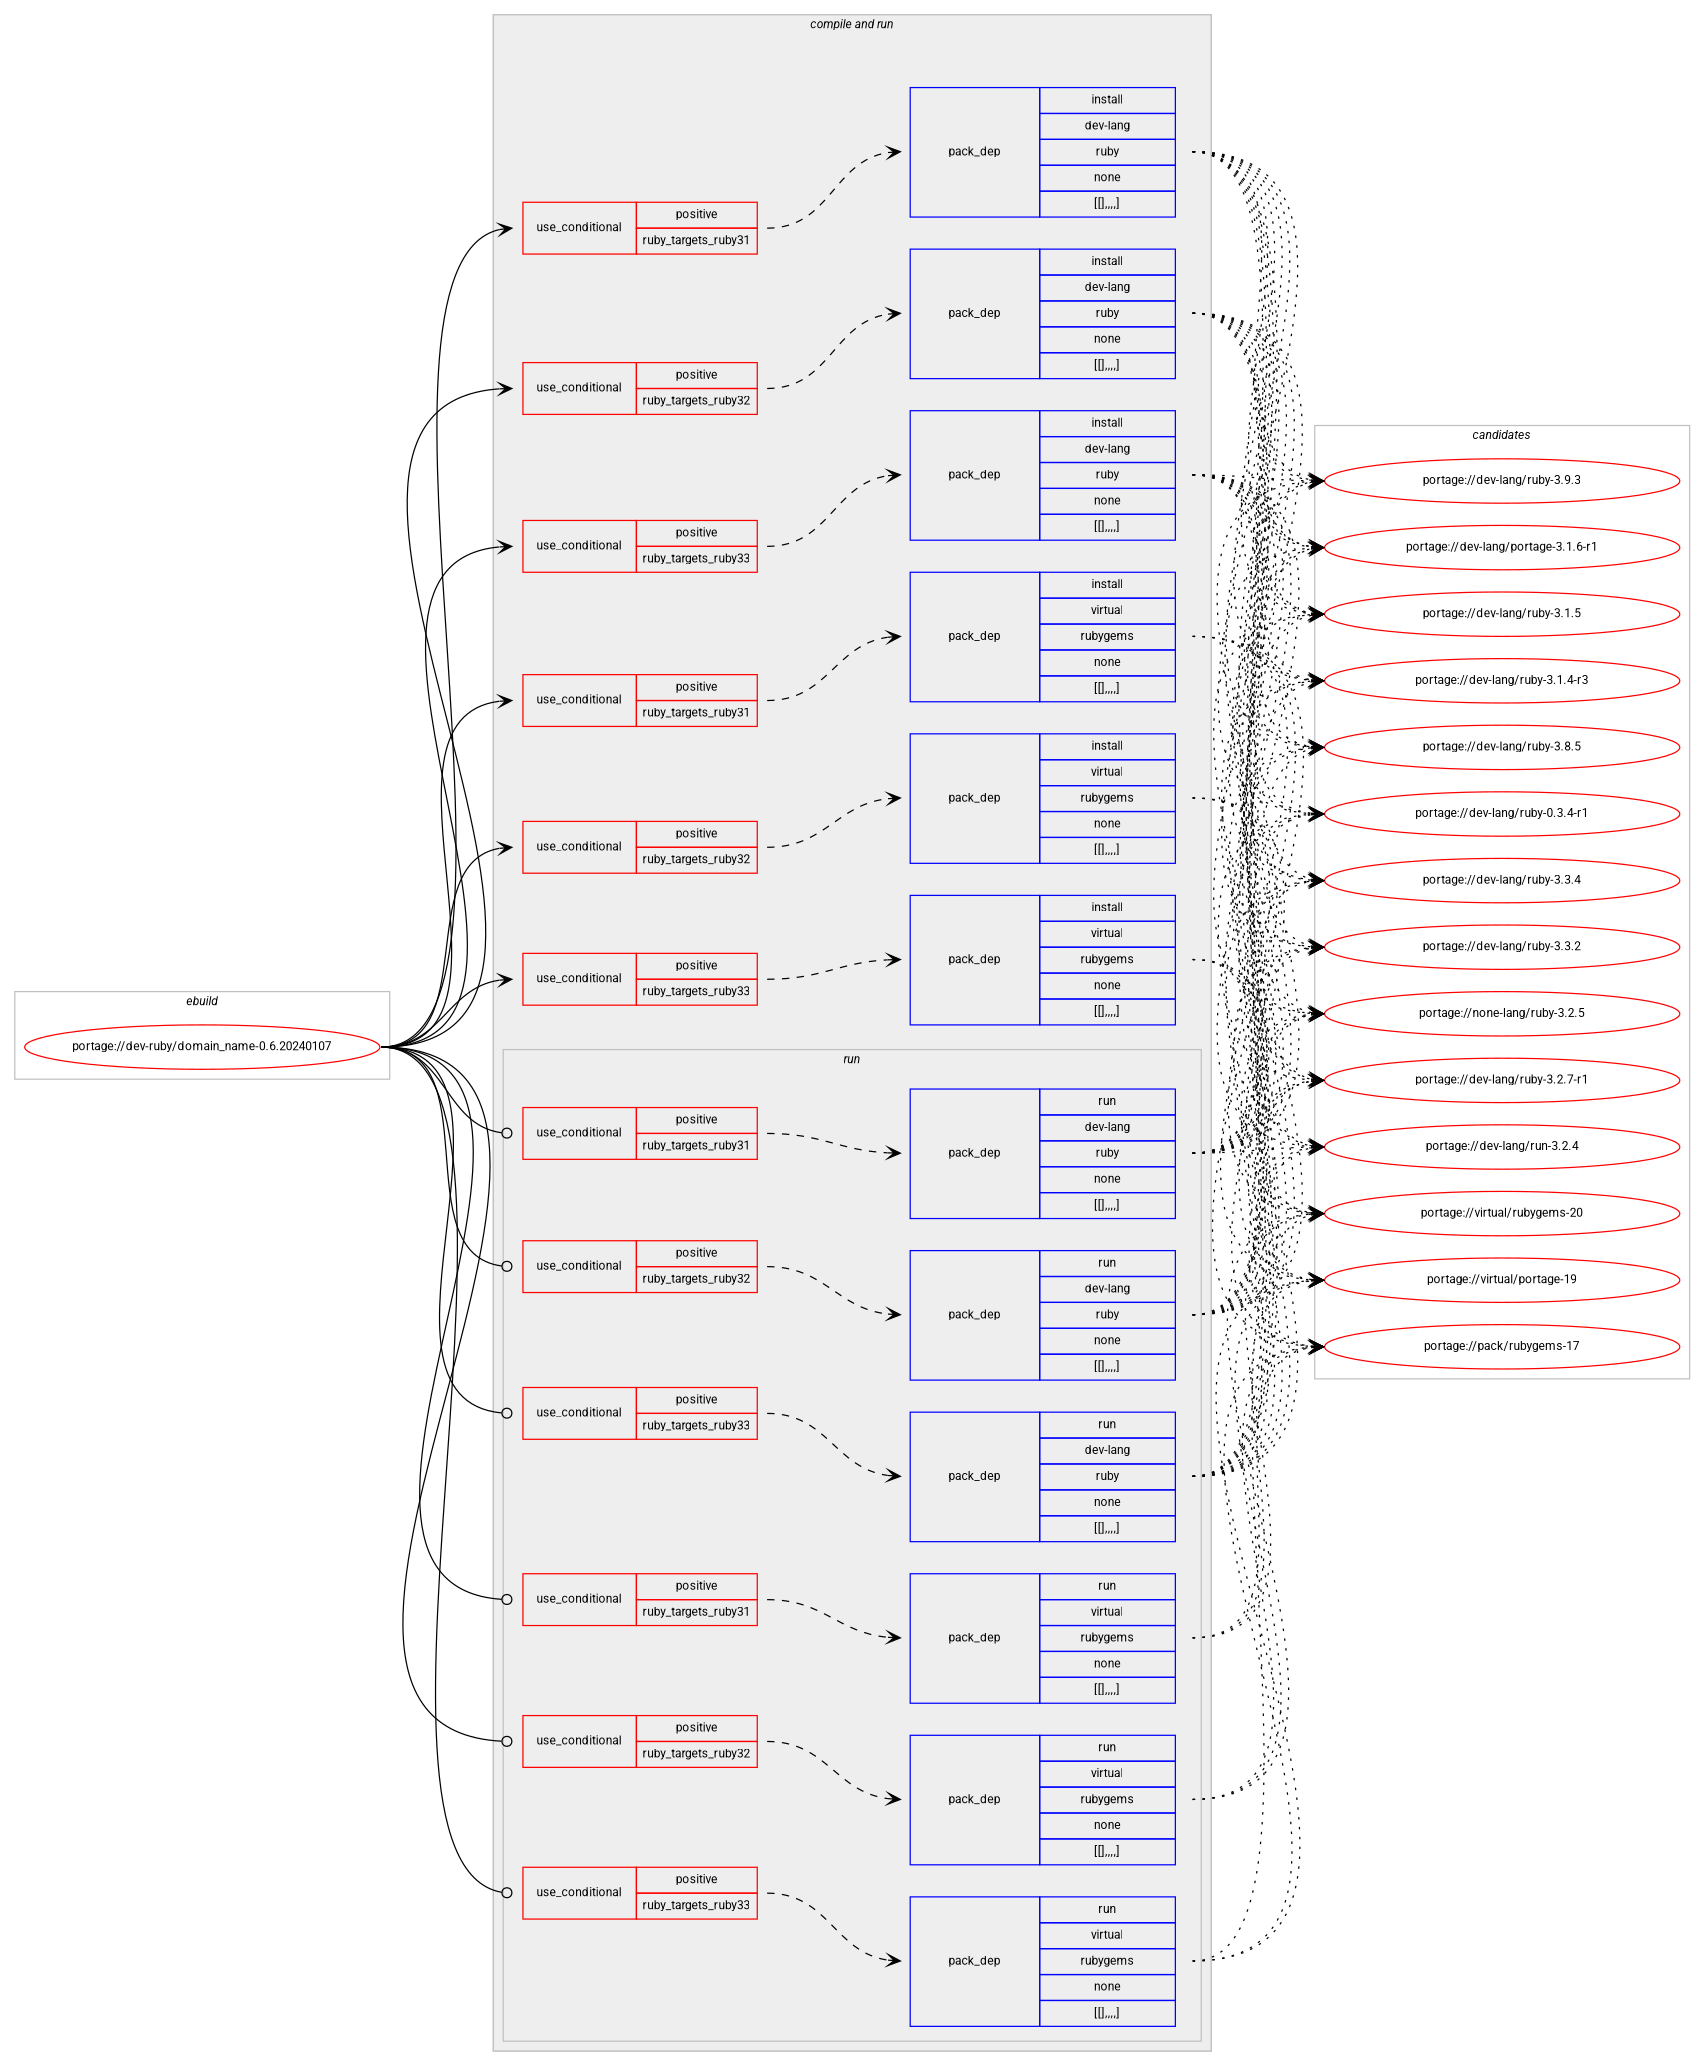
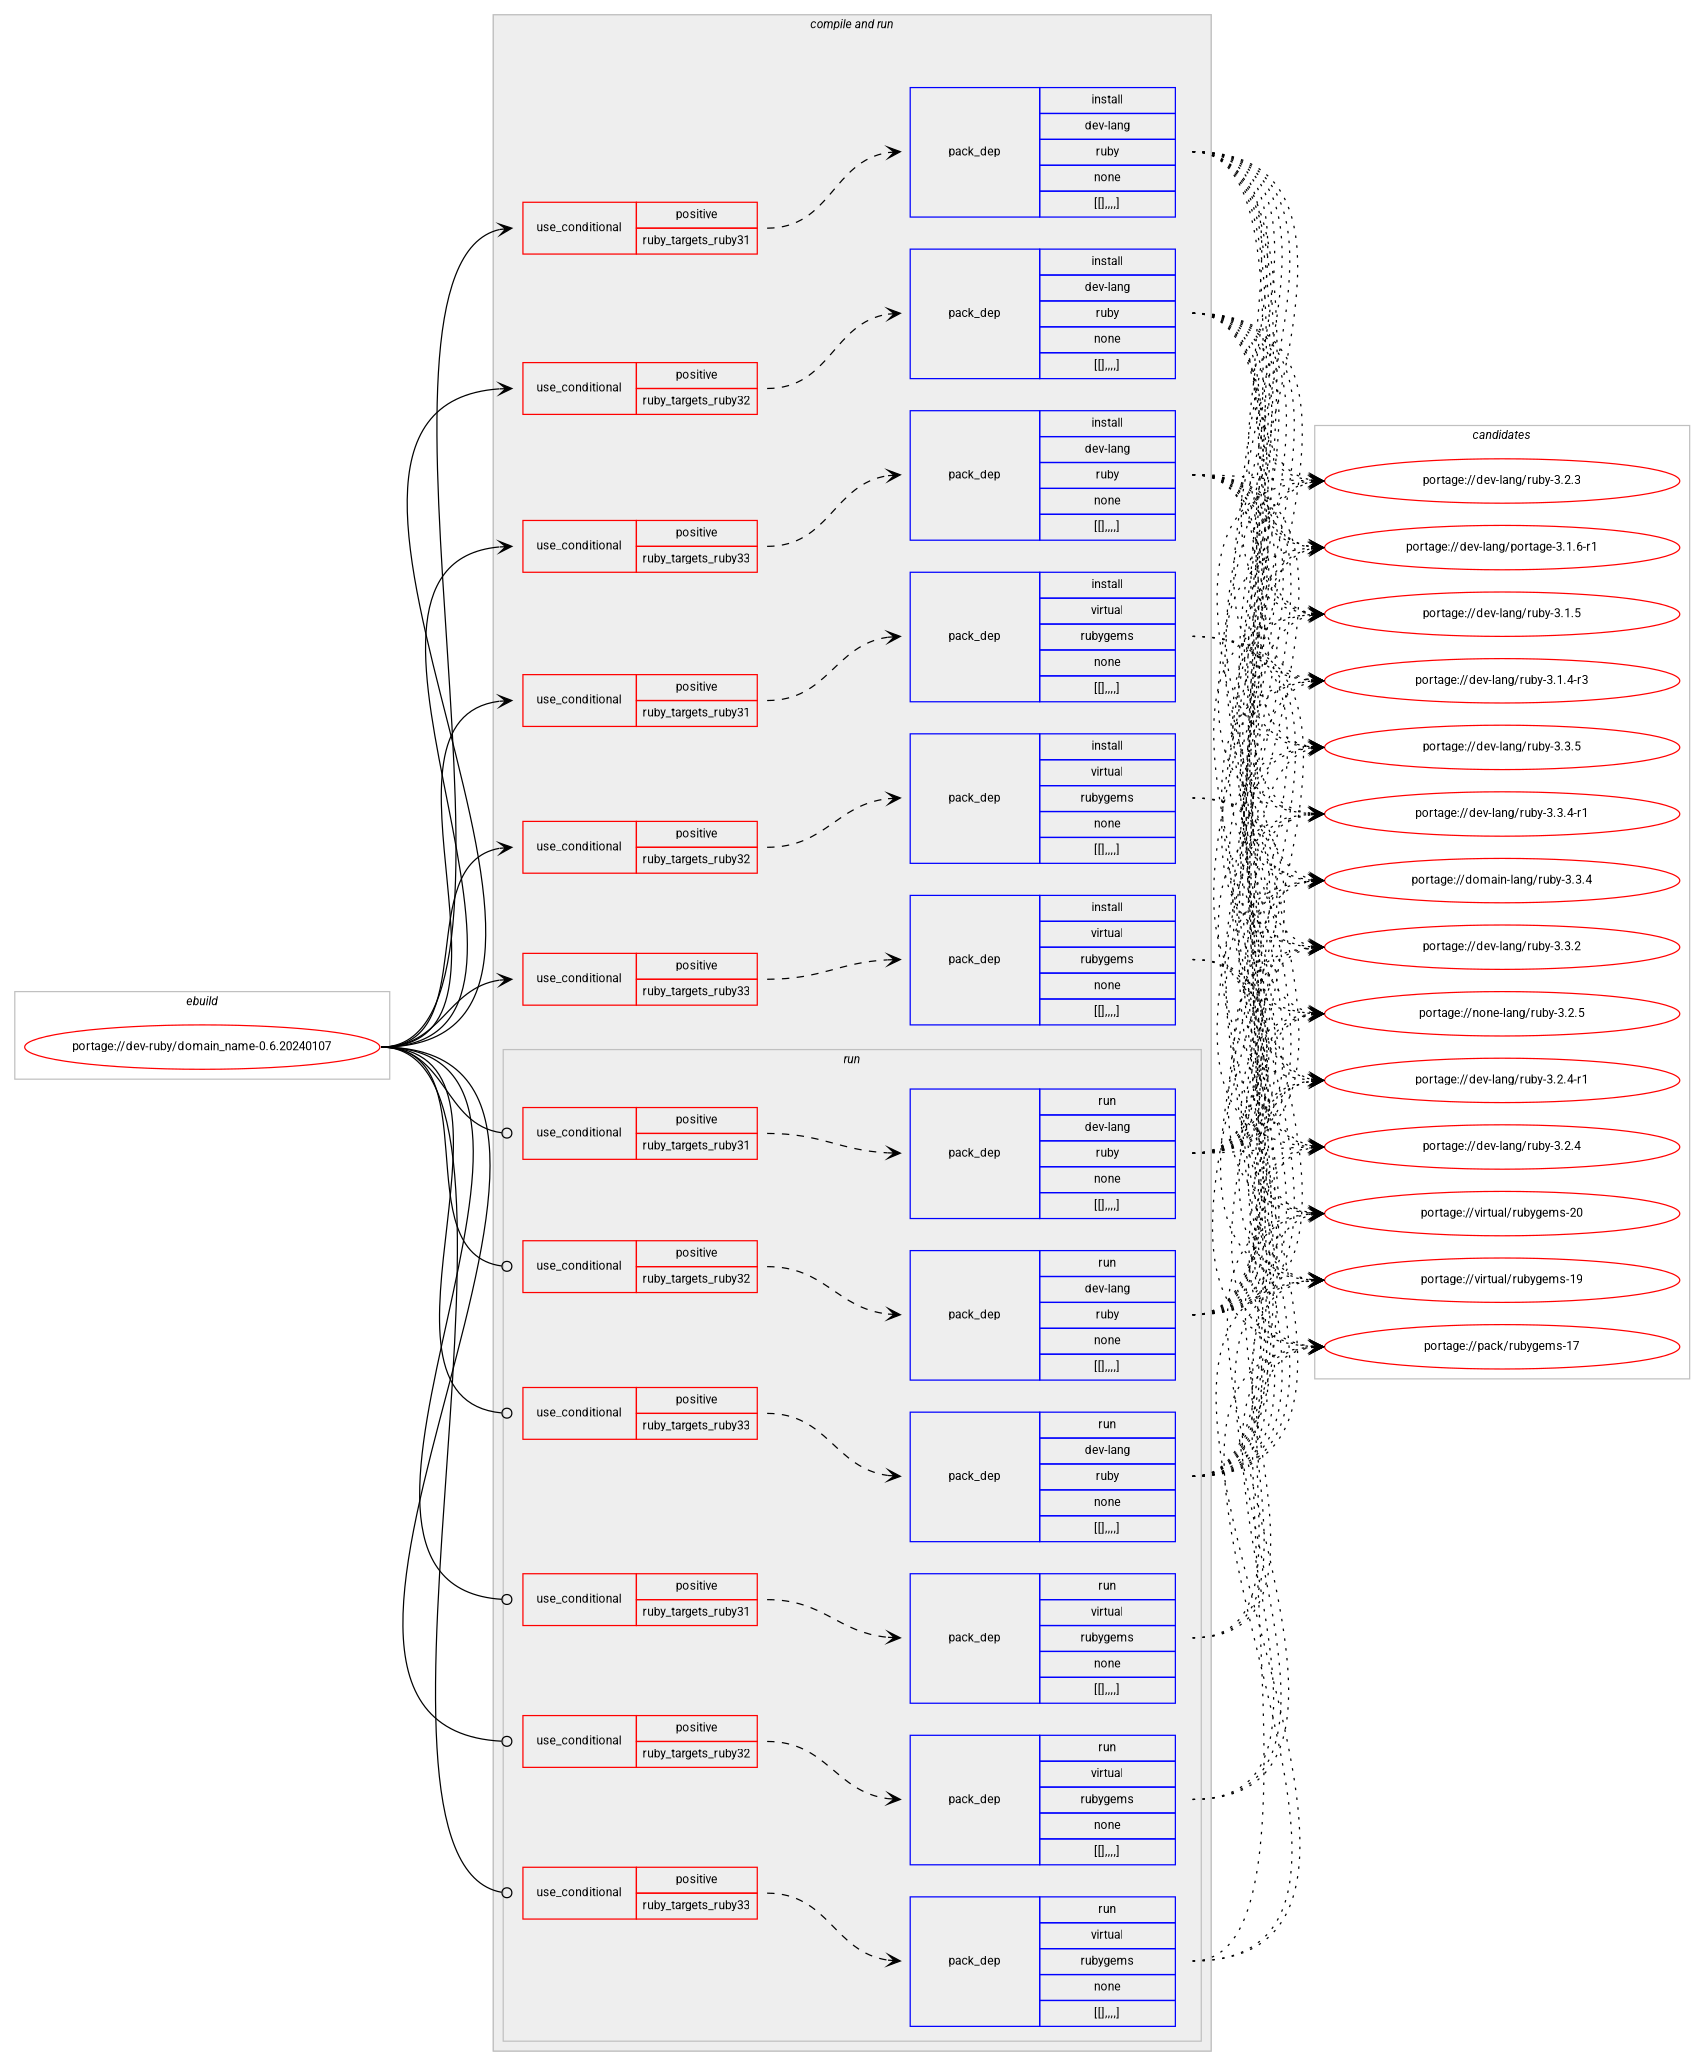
node "portage://dev-lang/ruby-3.9.3": label "portage://dev-lang/ruby-3.9.3" -> "portage://dev-lang/ruby-3.2.3"
node "portage://dev-lang/ruby-3.8.5": label "portage://dev-lang/ruby-3.8.5" -> "portage://dev-lang/ruby-3.3.5"
node "portage://dev-lang/ruby-0.3.4-r1": label "portage://dev-lang/ruby-0.3.4-r1" -> "portage://dev-lang/ruby-3.3.4-r1"
node "portage://dev-lang/ruby-3.3.4": label "portage://dev-lang/ruby-3.3.4" -> "portage://domain-lang/ruby-3.3.4"
node "portage://dev-lang/ruby-3.2.7-r1": label "portage://dev-lang/ruby-3.2.7-r1" -> "portage://dev-lang/ruby-3.2.4-r1"
node "portage://dev-lang/run-3.2.4": label "portage://dev-lang/run-3.2.4" -> "portage://dev-lang/ruby-3.2.4"
node "portage://virtual/portage-19": label "portage://virtual/portage-19" -> "portage://virtual/rubygems-19"
